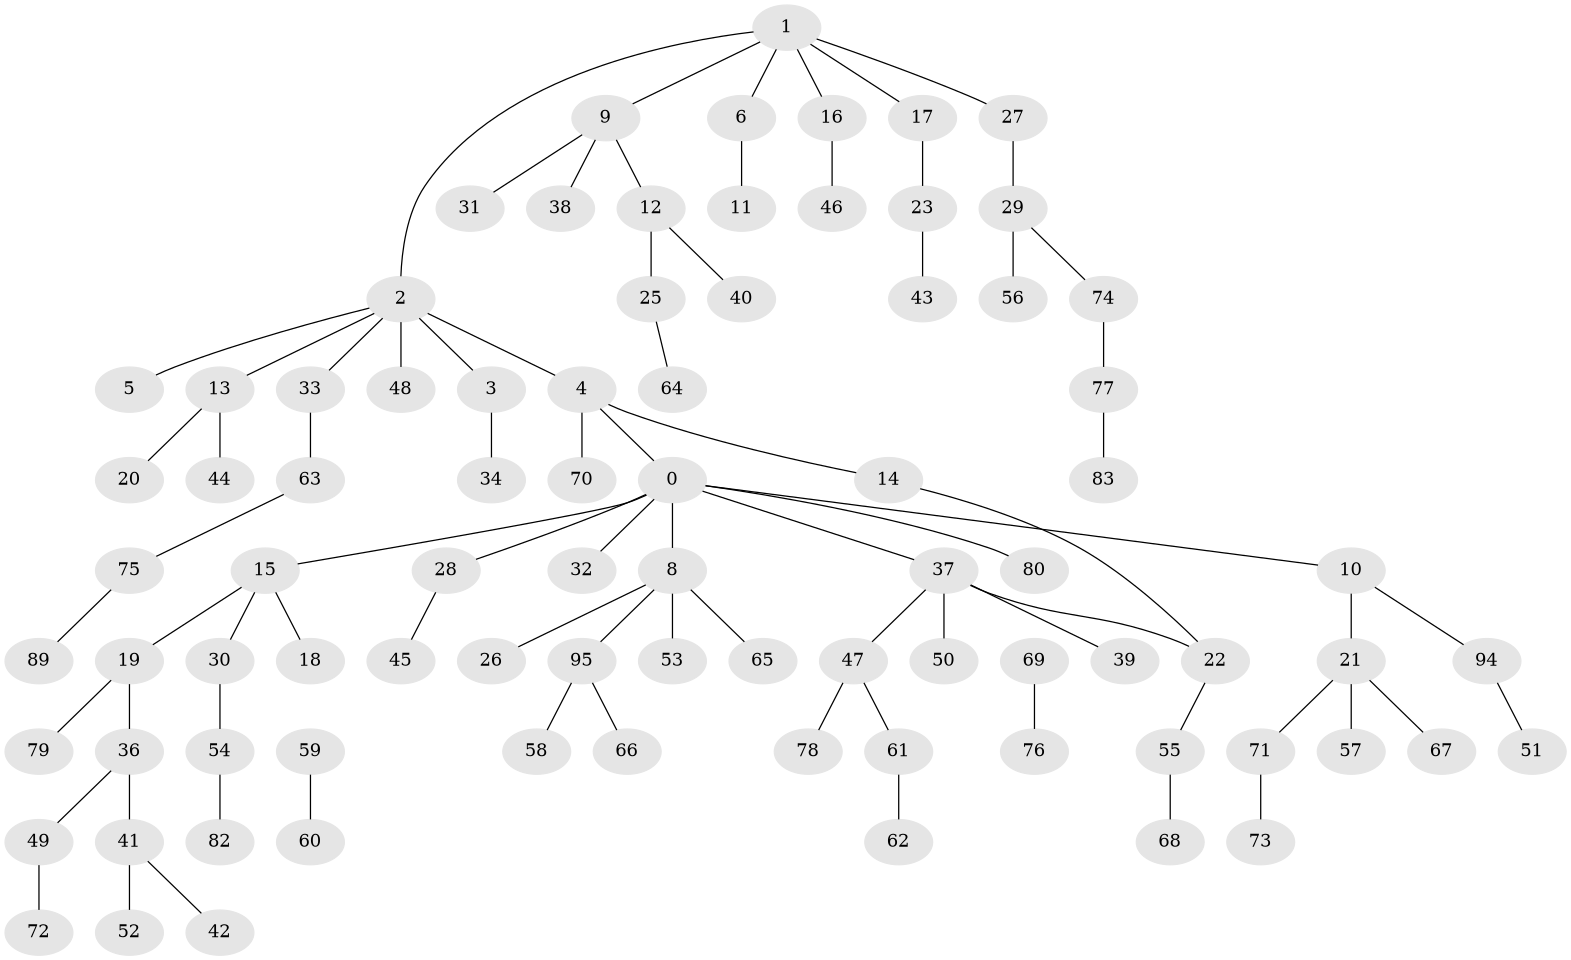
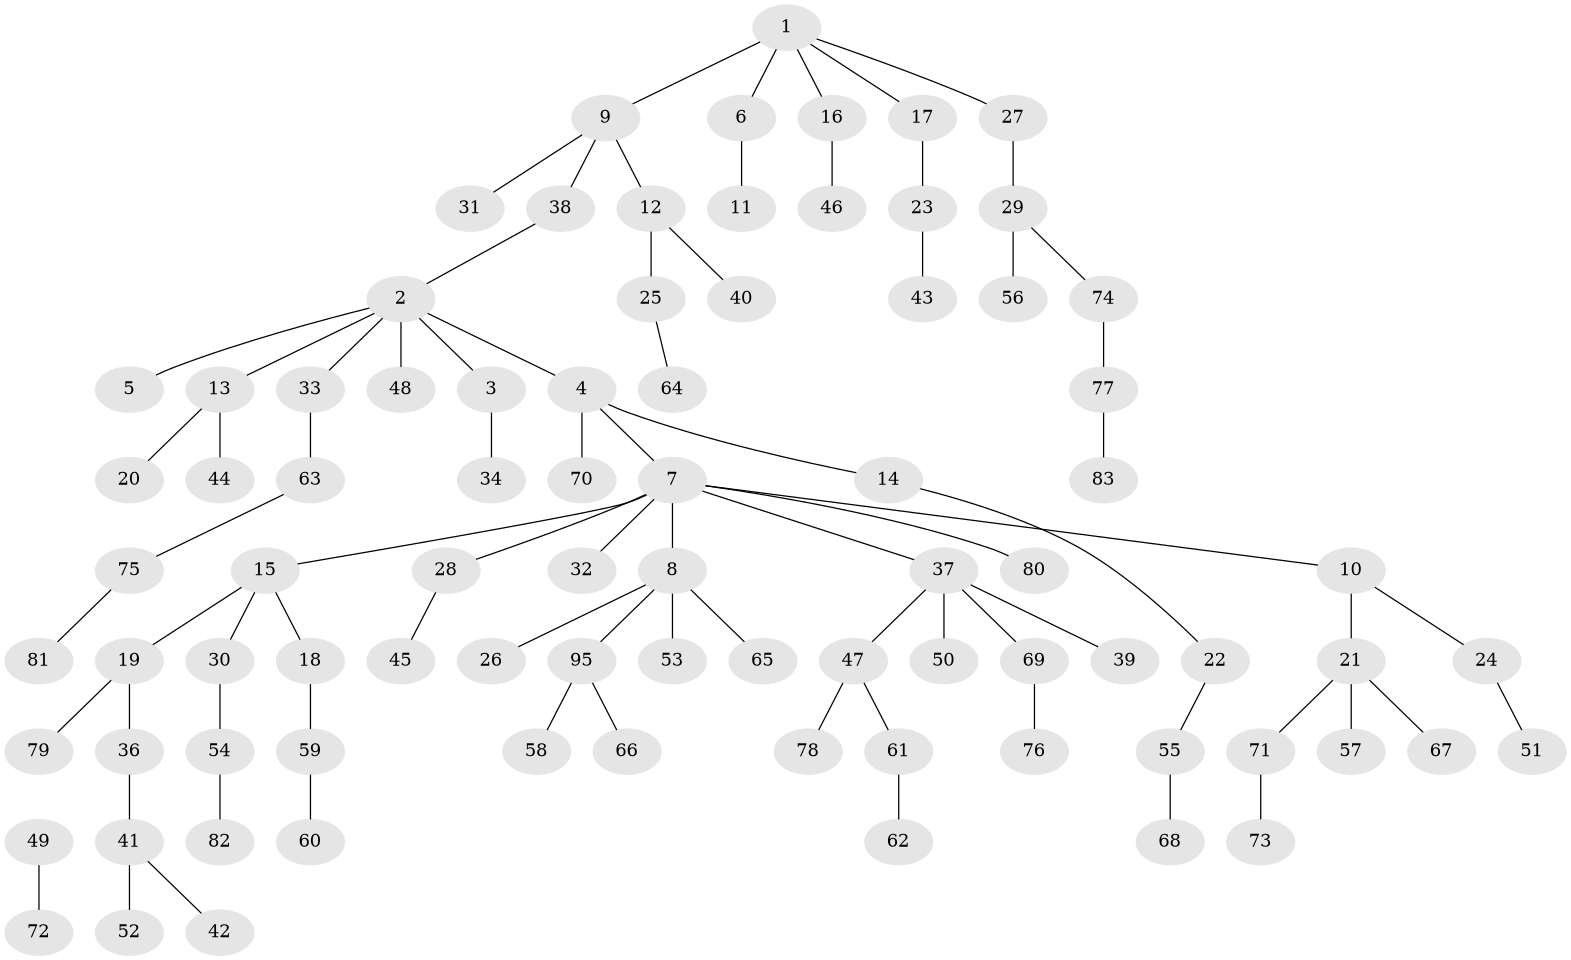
edge "1" -- "2": now "38" -- "2"
node "0": label "0" -> "7"
edge "37" -- "22": now "37" -- "69"
node "89": label "89" -> "81"
node "94": label "94" -> "24"
edge "18" -- "59": added
edge "36" -- "49": removed
